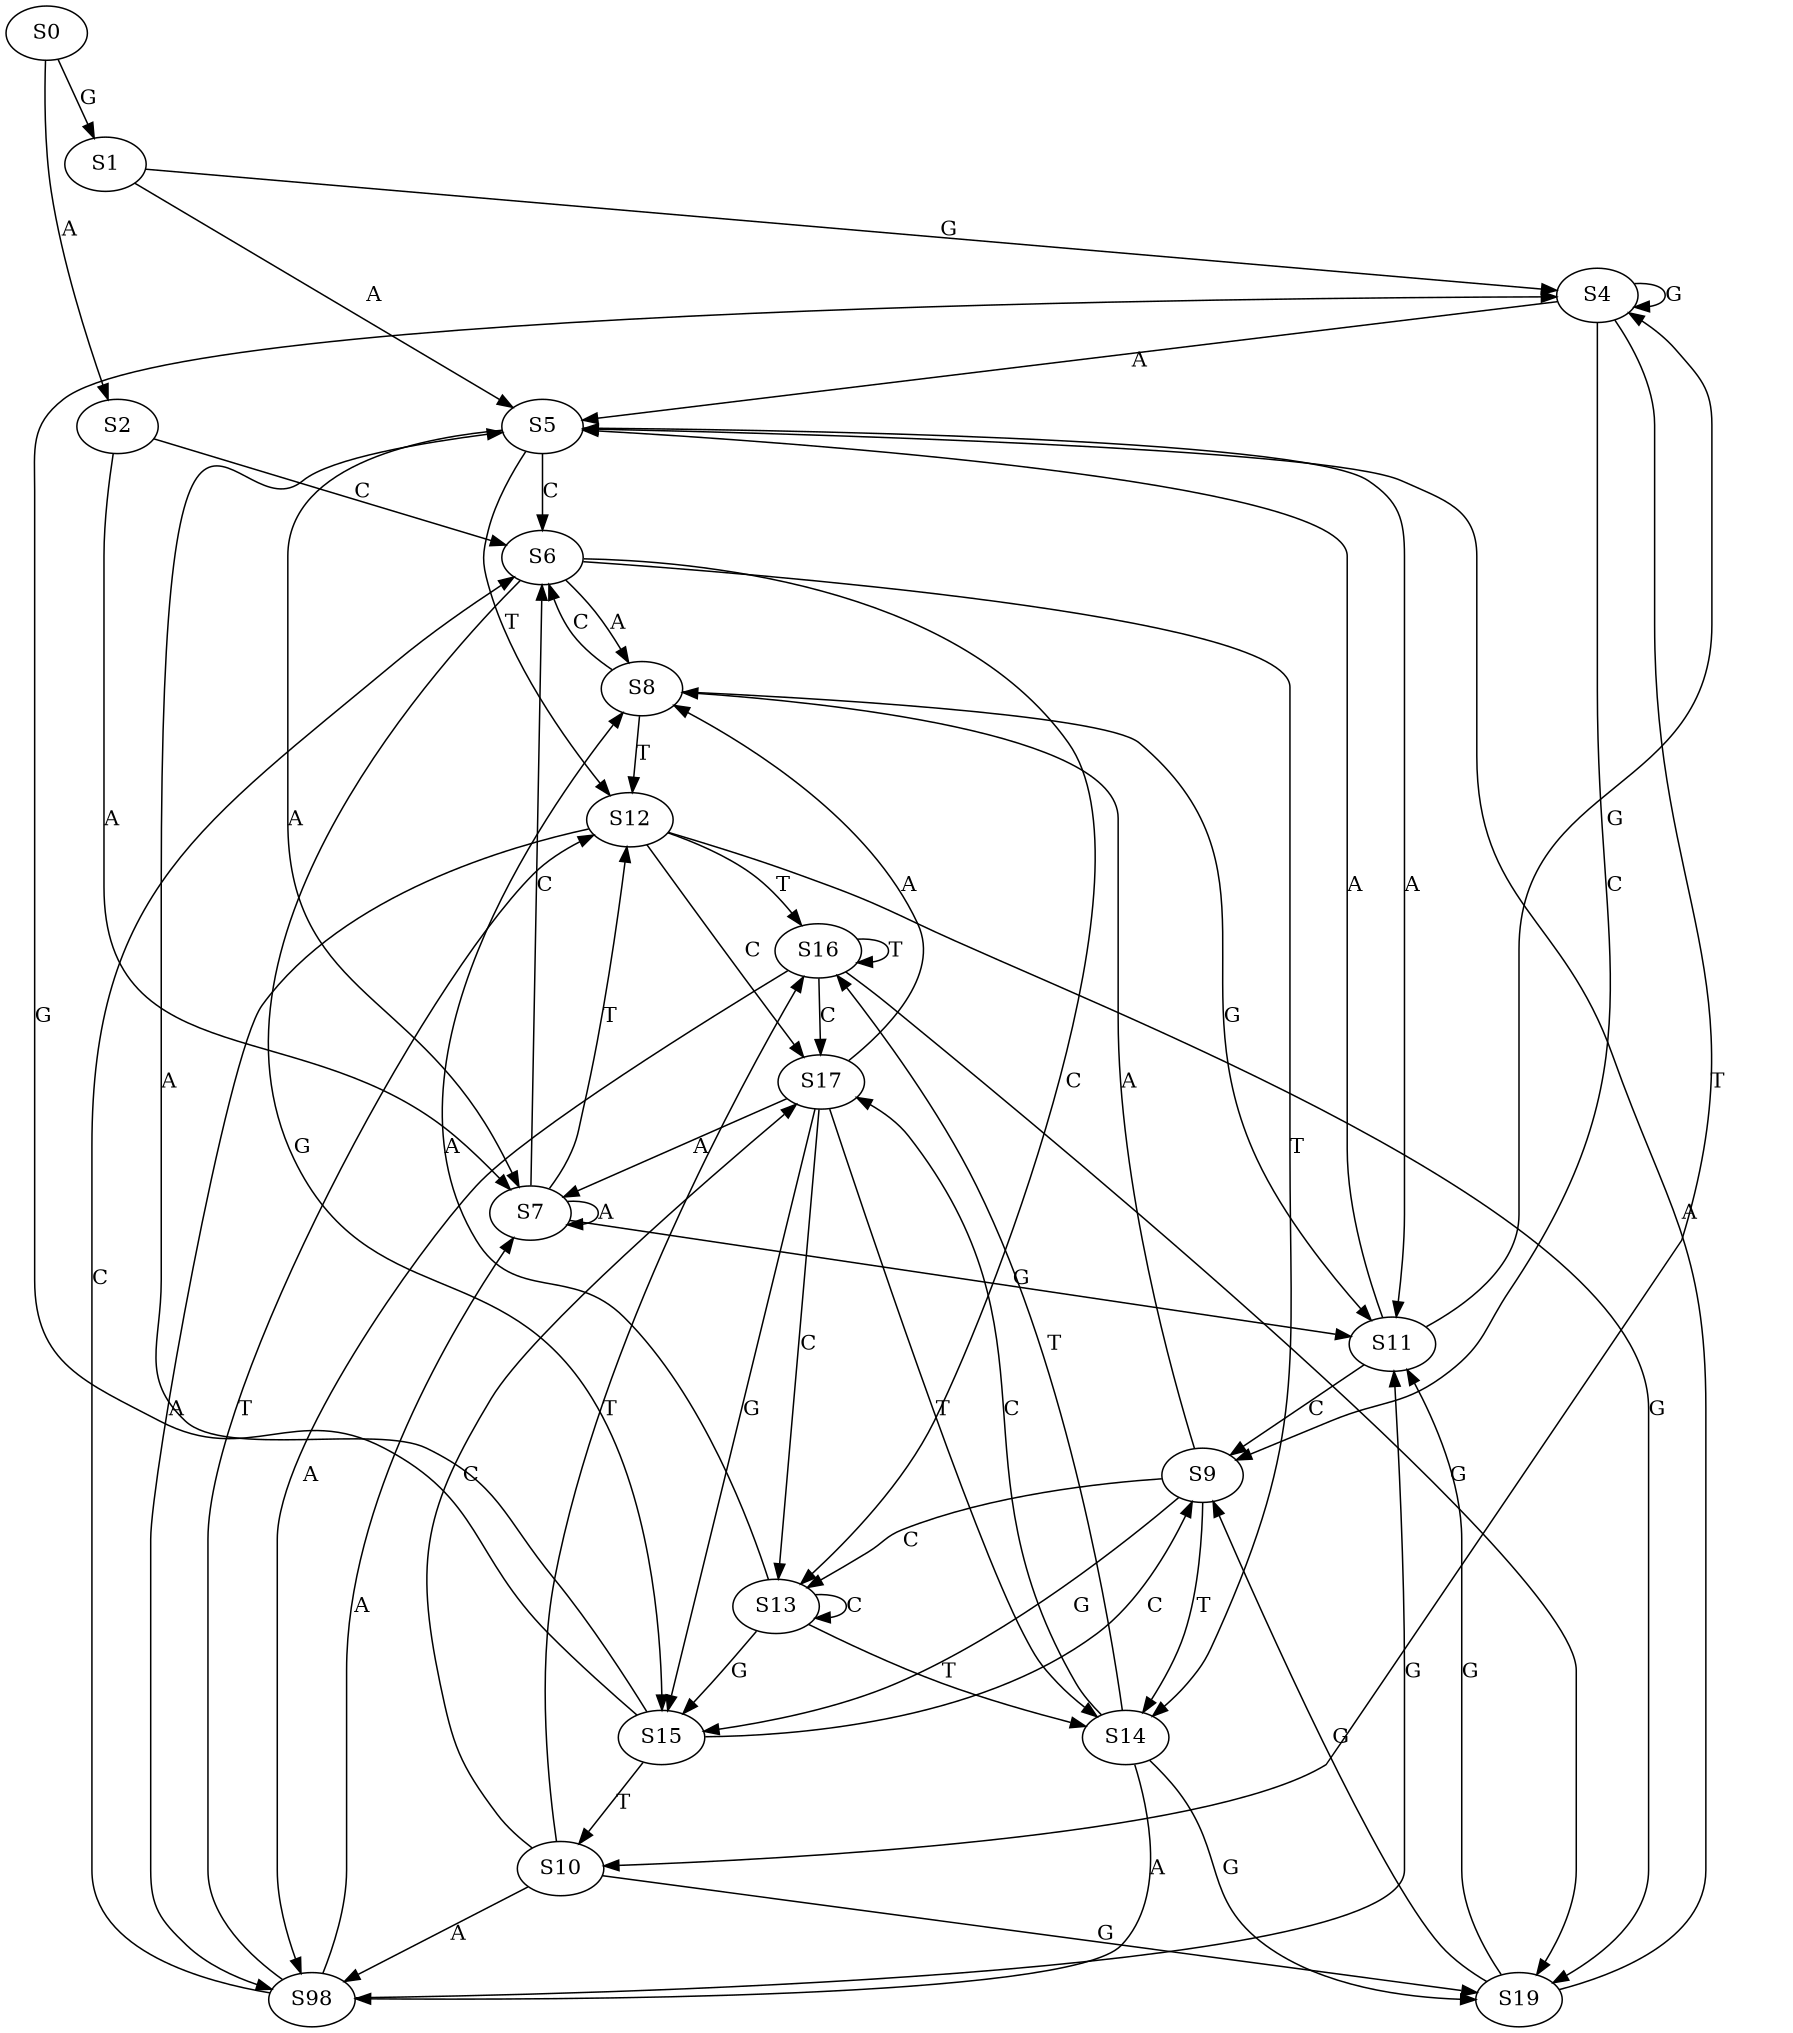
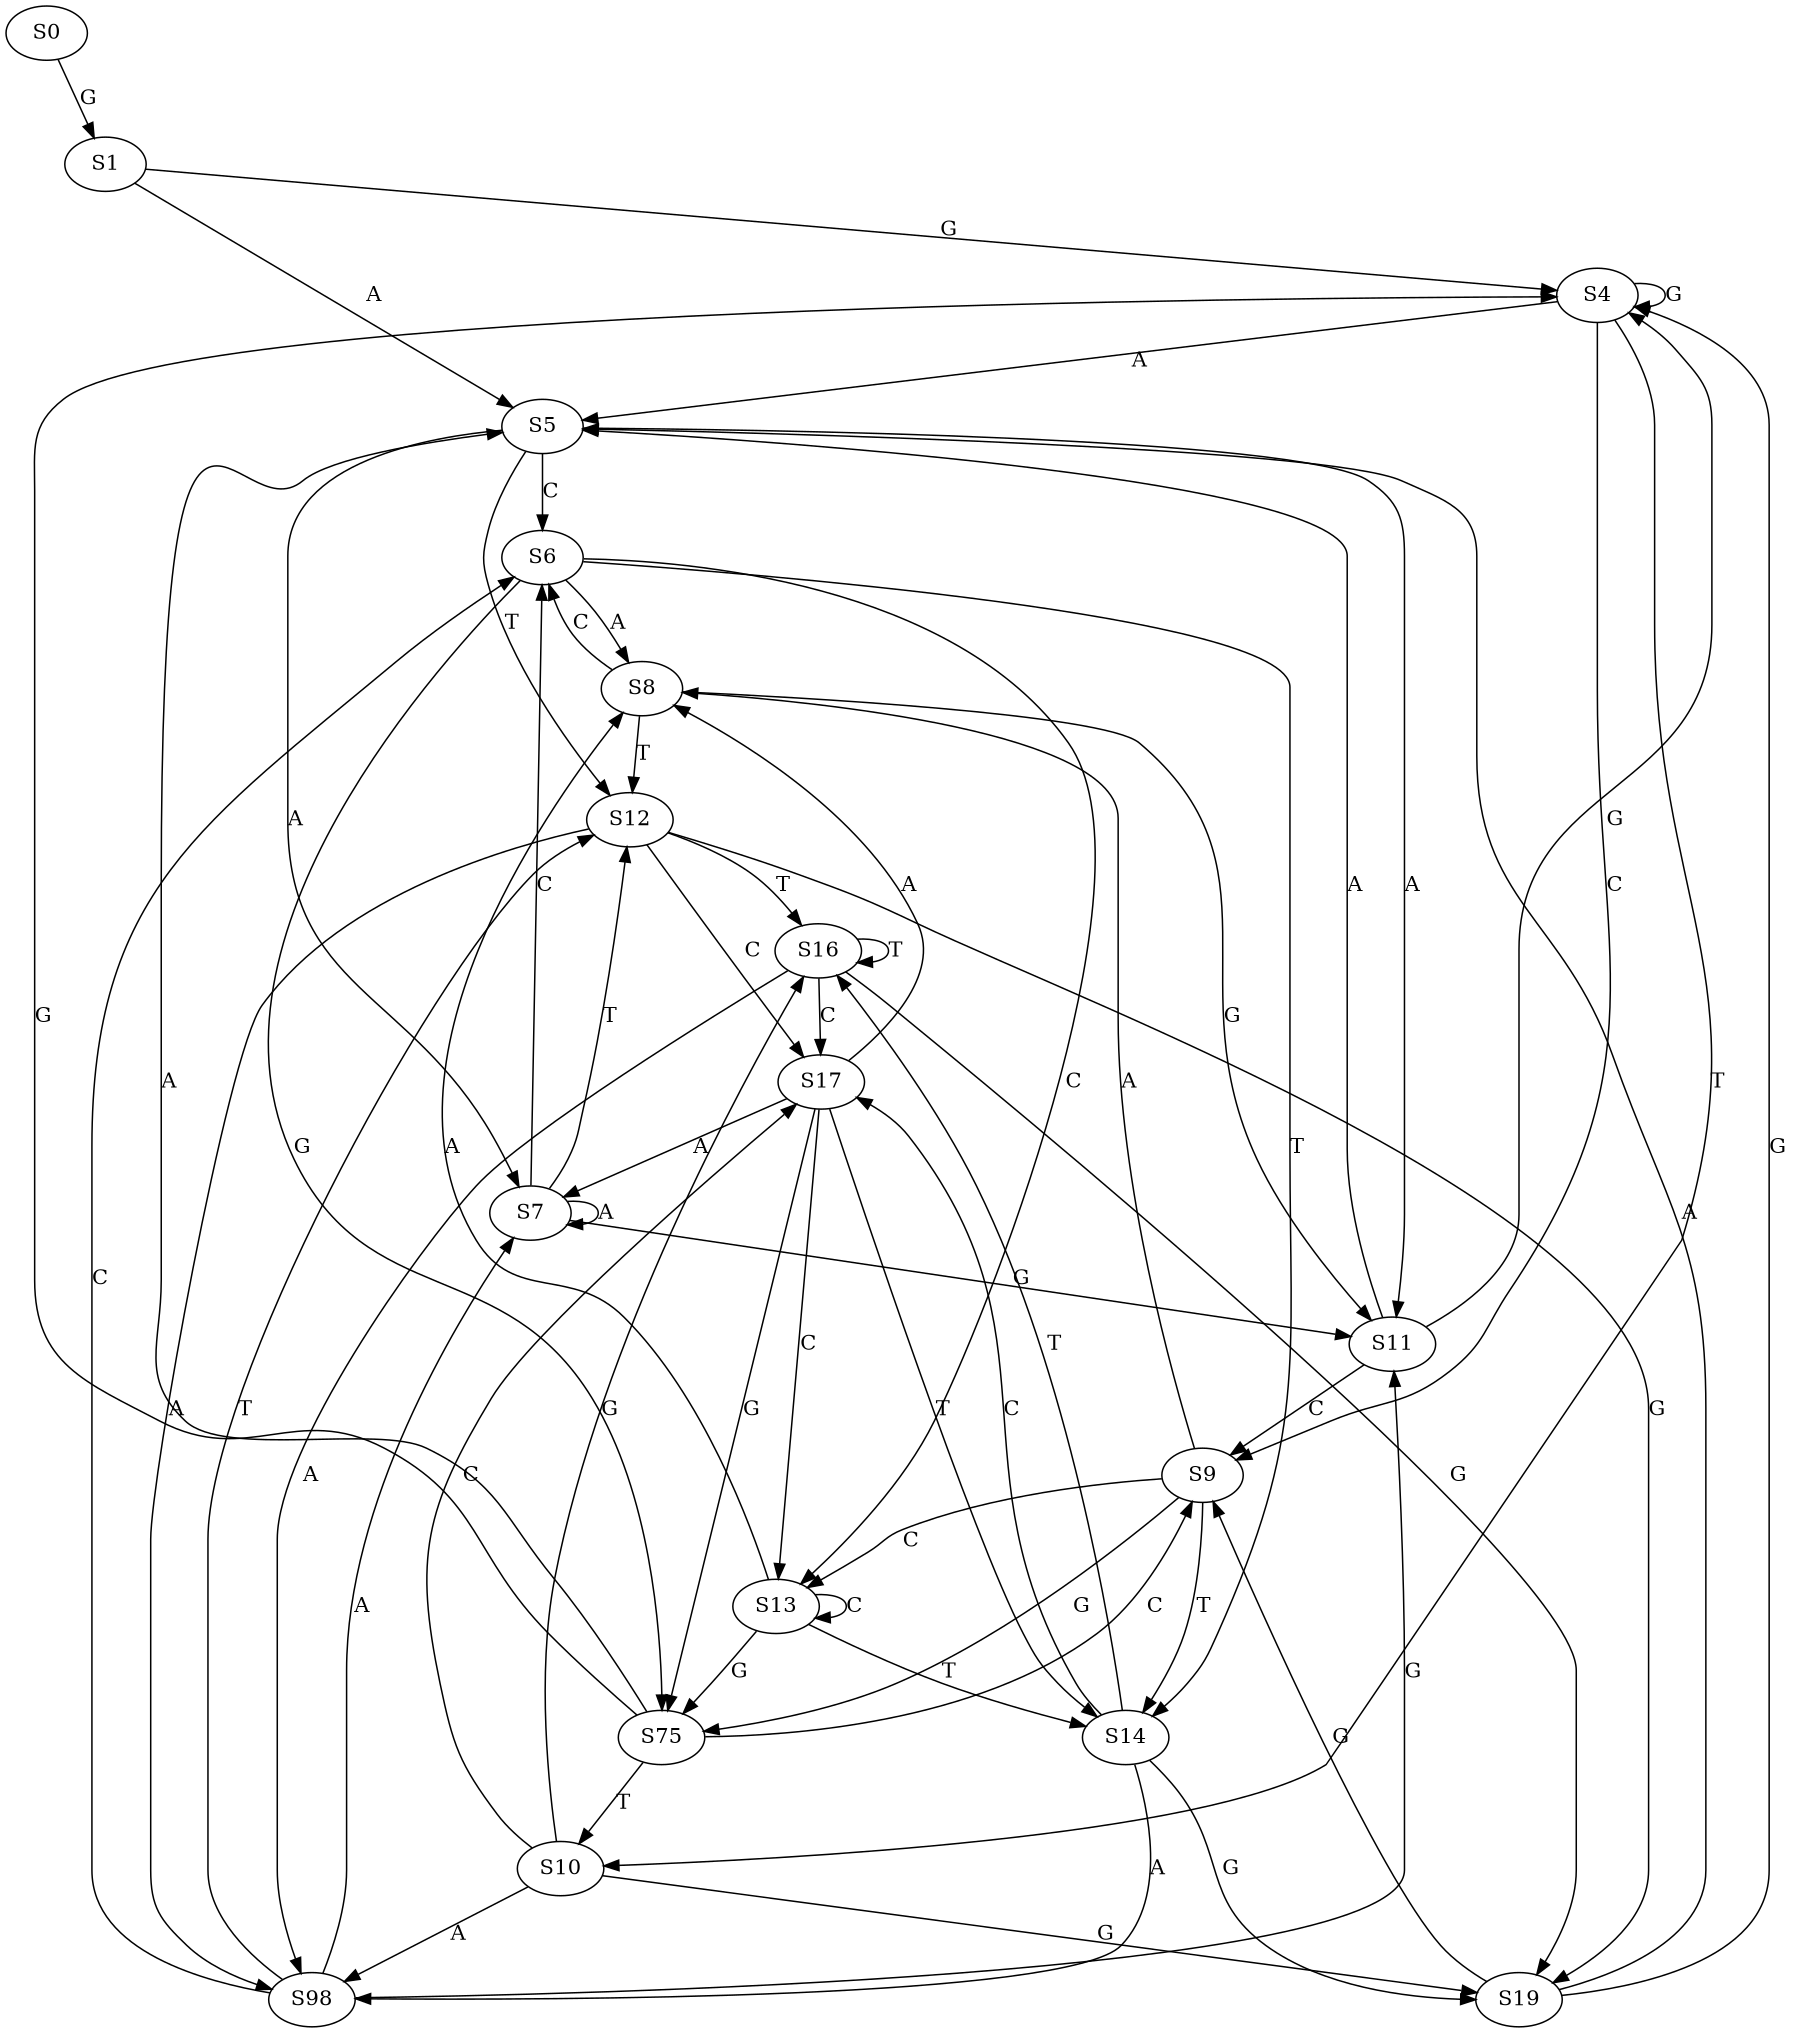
node "S2": removed
edge "S10" -> "S16": label "T" -> "G"
edge "S19" -> "S11": now "S19" -> "S4"
node "S15": label "S15" -> "S75"
